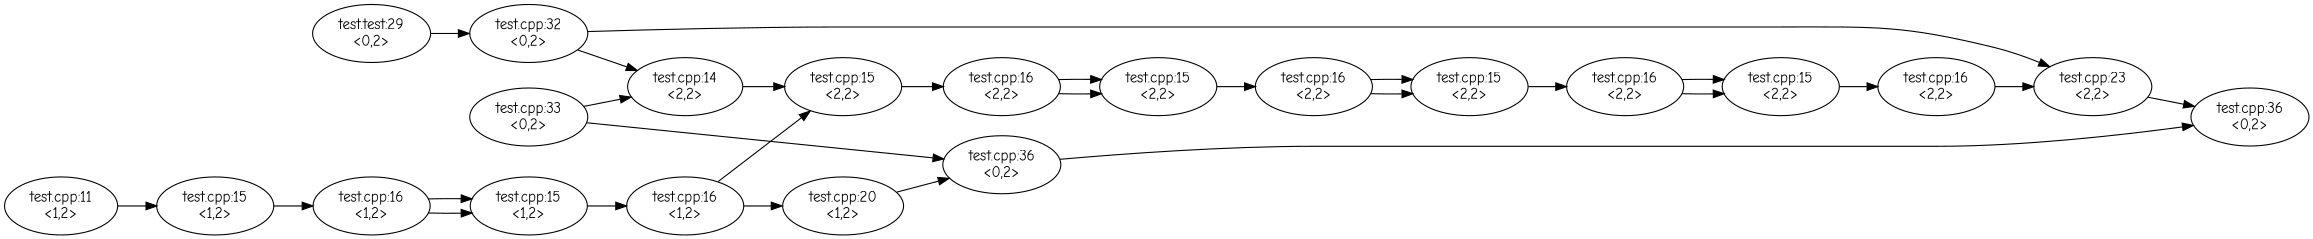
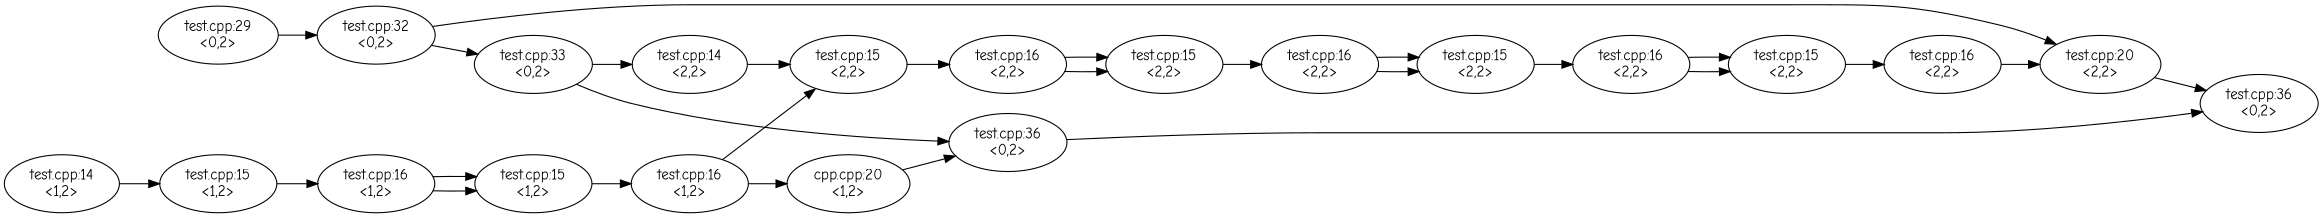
node "test.test:29 <0,2>": label "test.test:29 <0,2>" -> "test.cpp:29 <0,2>"
edge "test.cpp:32 <0,2>" -> "test.cpp:14 <2,2>": now "test.cpp:32 <0,2>" -> "test.cpp:33 <0,2>"
node "test.cpp:23 <2,2>": label "test.cpp:23 <2,2>" -> "test.cpp:20 <2,2>"
node "test.cpp:11 <1,2>": label "test.cpp:11 <1,2>" -> "test.cpp:14 <1,2>"
node "test.cpp:20 <1,2>": label "test.cpp:20 <1,2>" -> "cpp.cpp:20 <1,2>"
